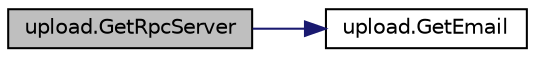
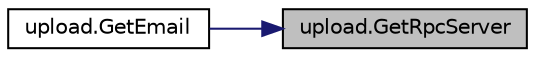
edge "upload.GetRpcServer" -> "upload.GetEmail": reversed
